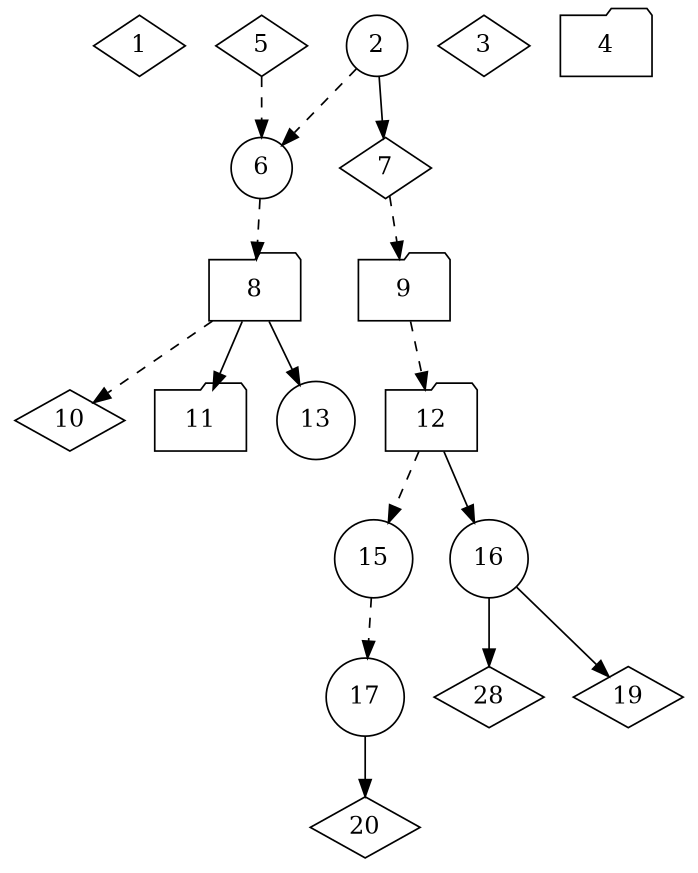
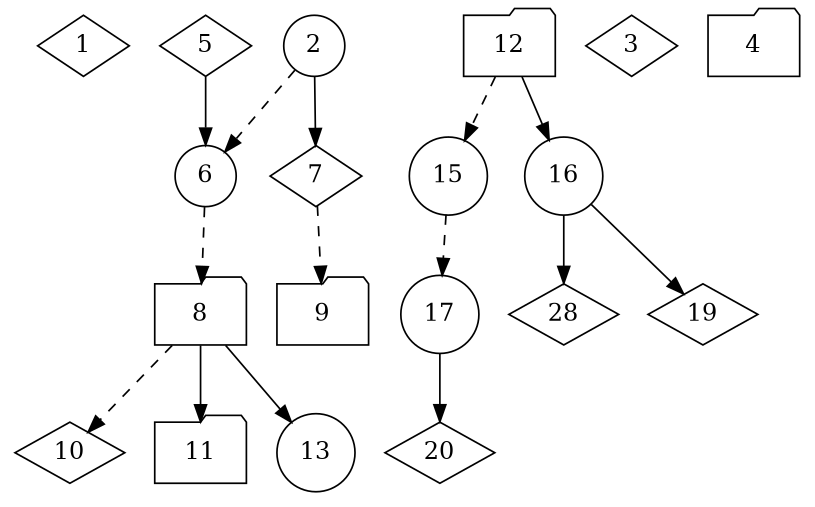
edge "5" -> "6": style dashed -> solid
edge "9" -> "12": removed
